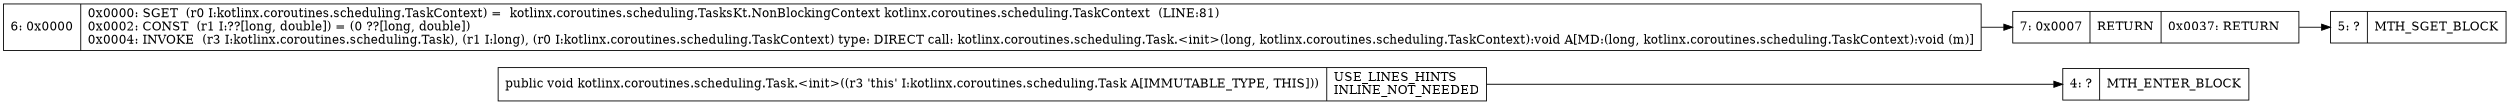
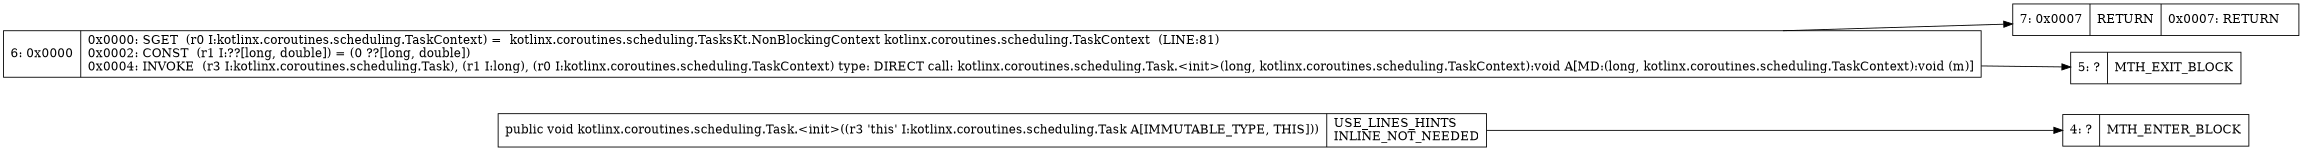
node "7: 0x0007": text "0x0037: RETURN" -> "0x0007: RETURN"
edge "7: 0x0007" -> "5: ?": now "6: 0x0000" -> "5: ?"
node "5: ?": text "MTH_SGET_BLOCK" -> "MTH_EXIT_BLOCK"
